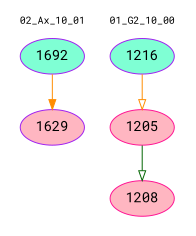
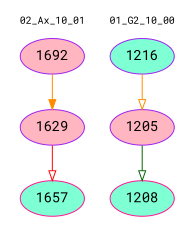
node "1692": fillcolor aquamarine -> lightpink
node "1205": color deeppink -> purple
node "1657": added
node "1208": fillcolor lightpink -> aquamarine
